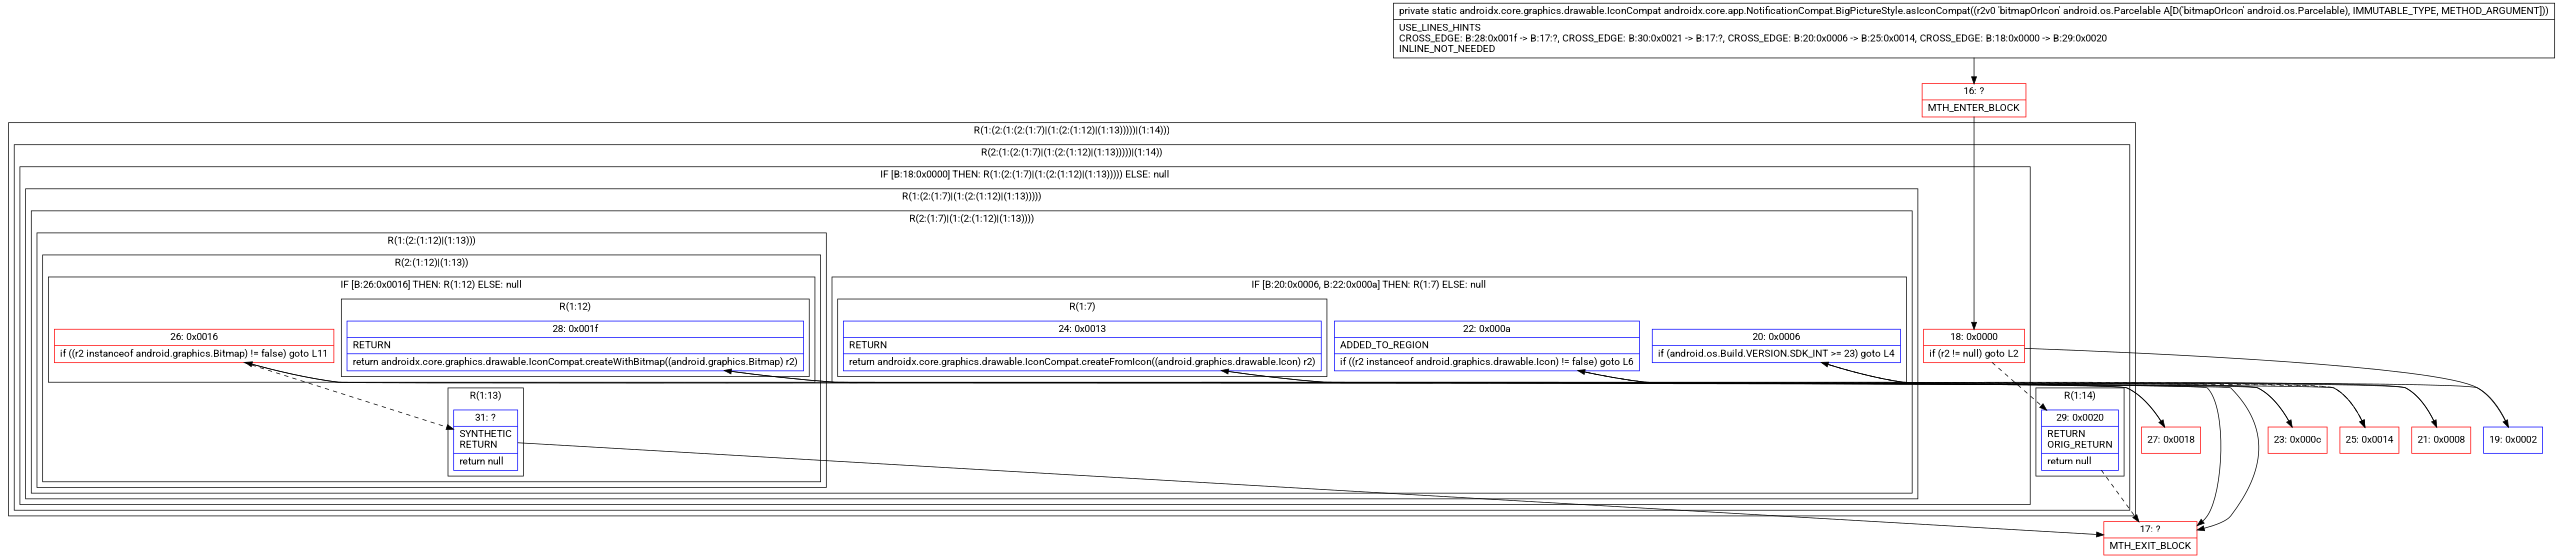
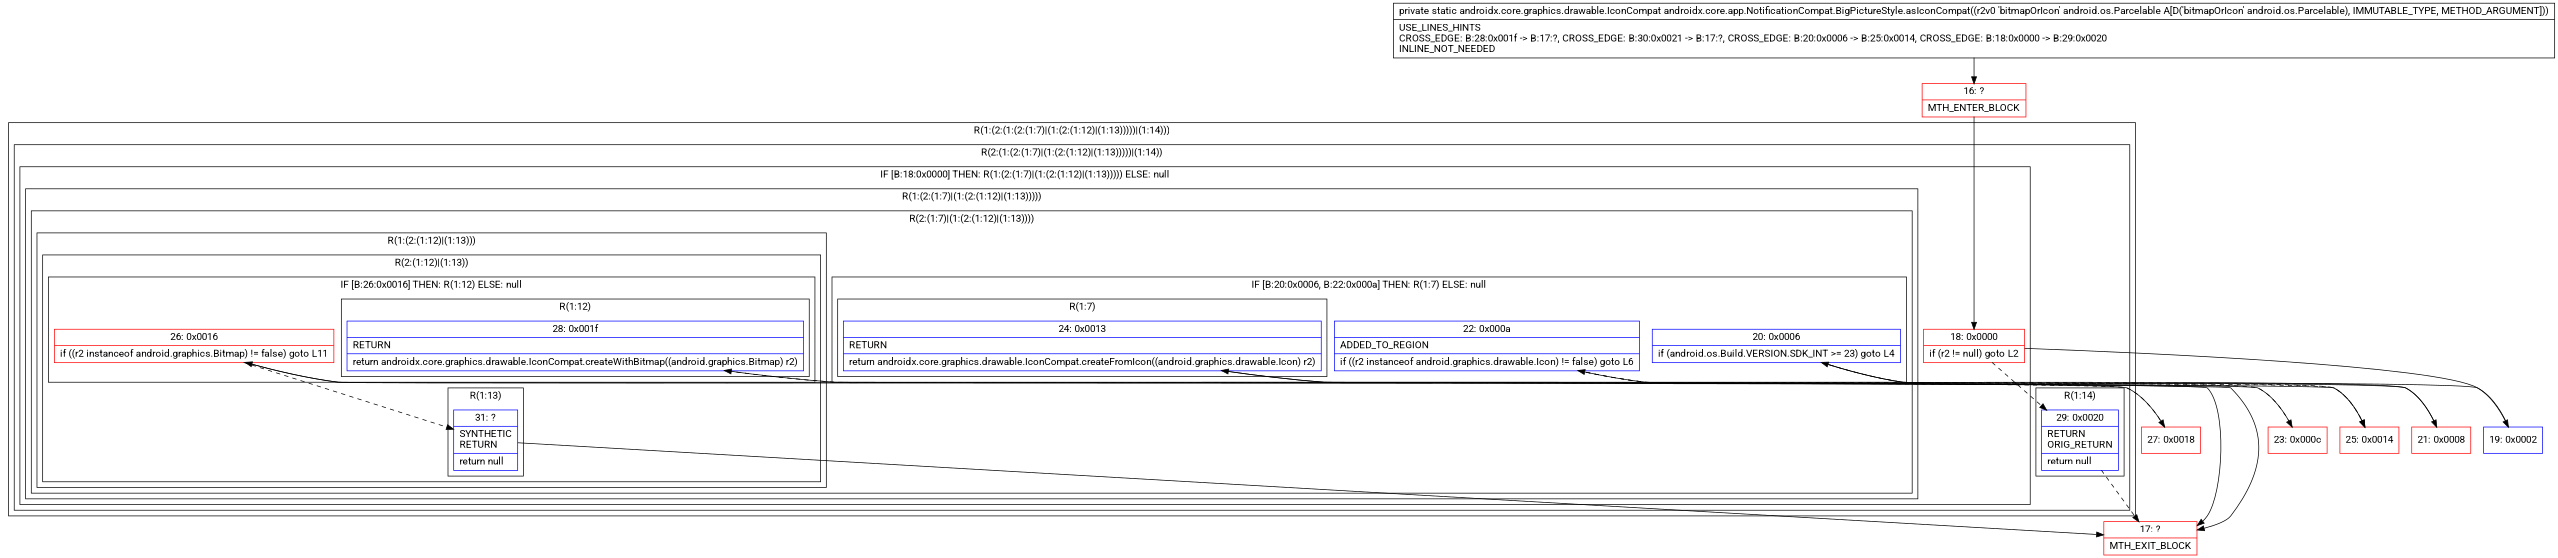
edge "27: 0x0018" -> "28: 0x001f": style solid -> dashed
edge "22: 0x000a" -> "23: 0x000c": style solid -> dashed
